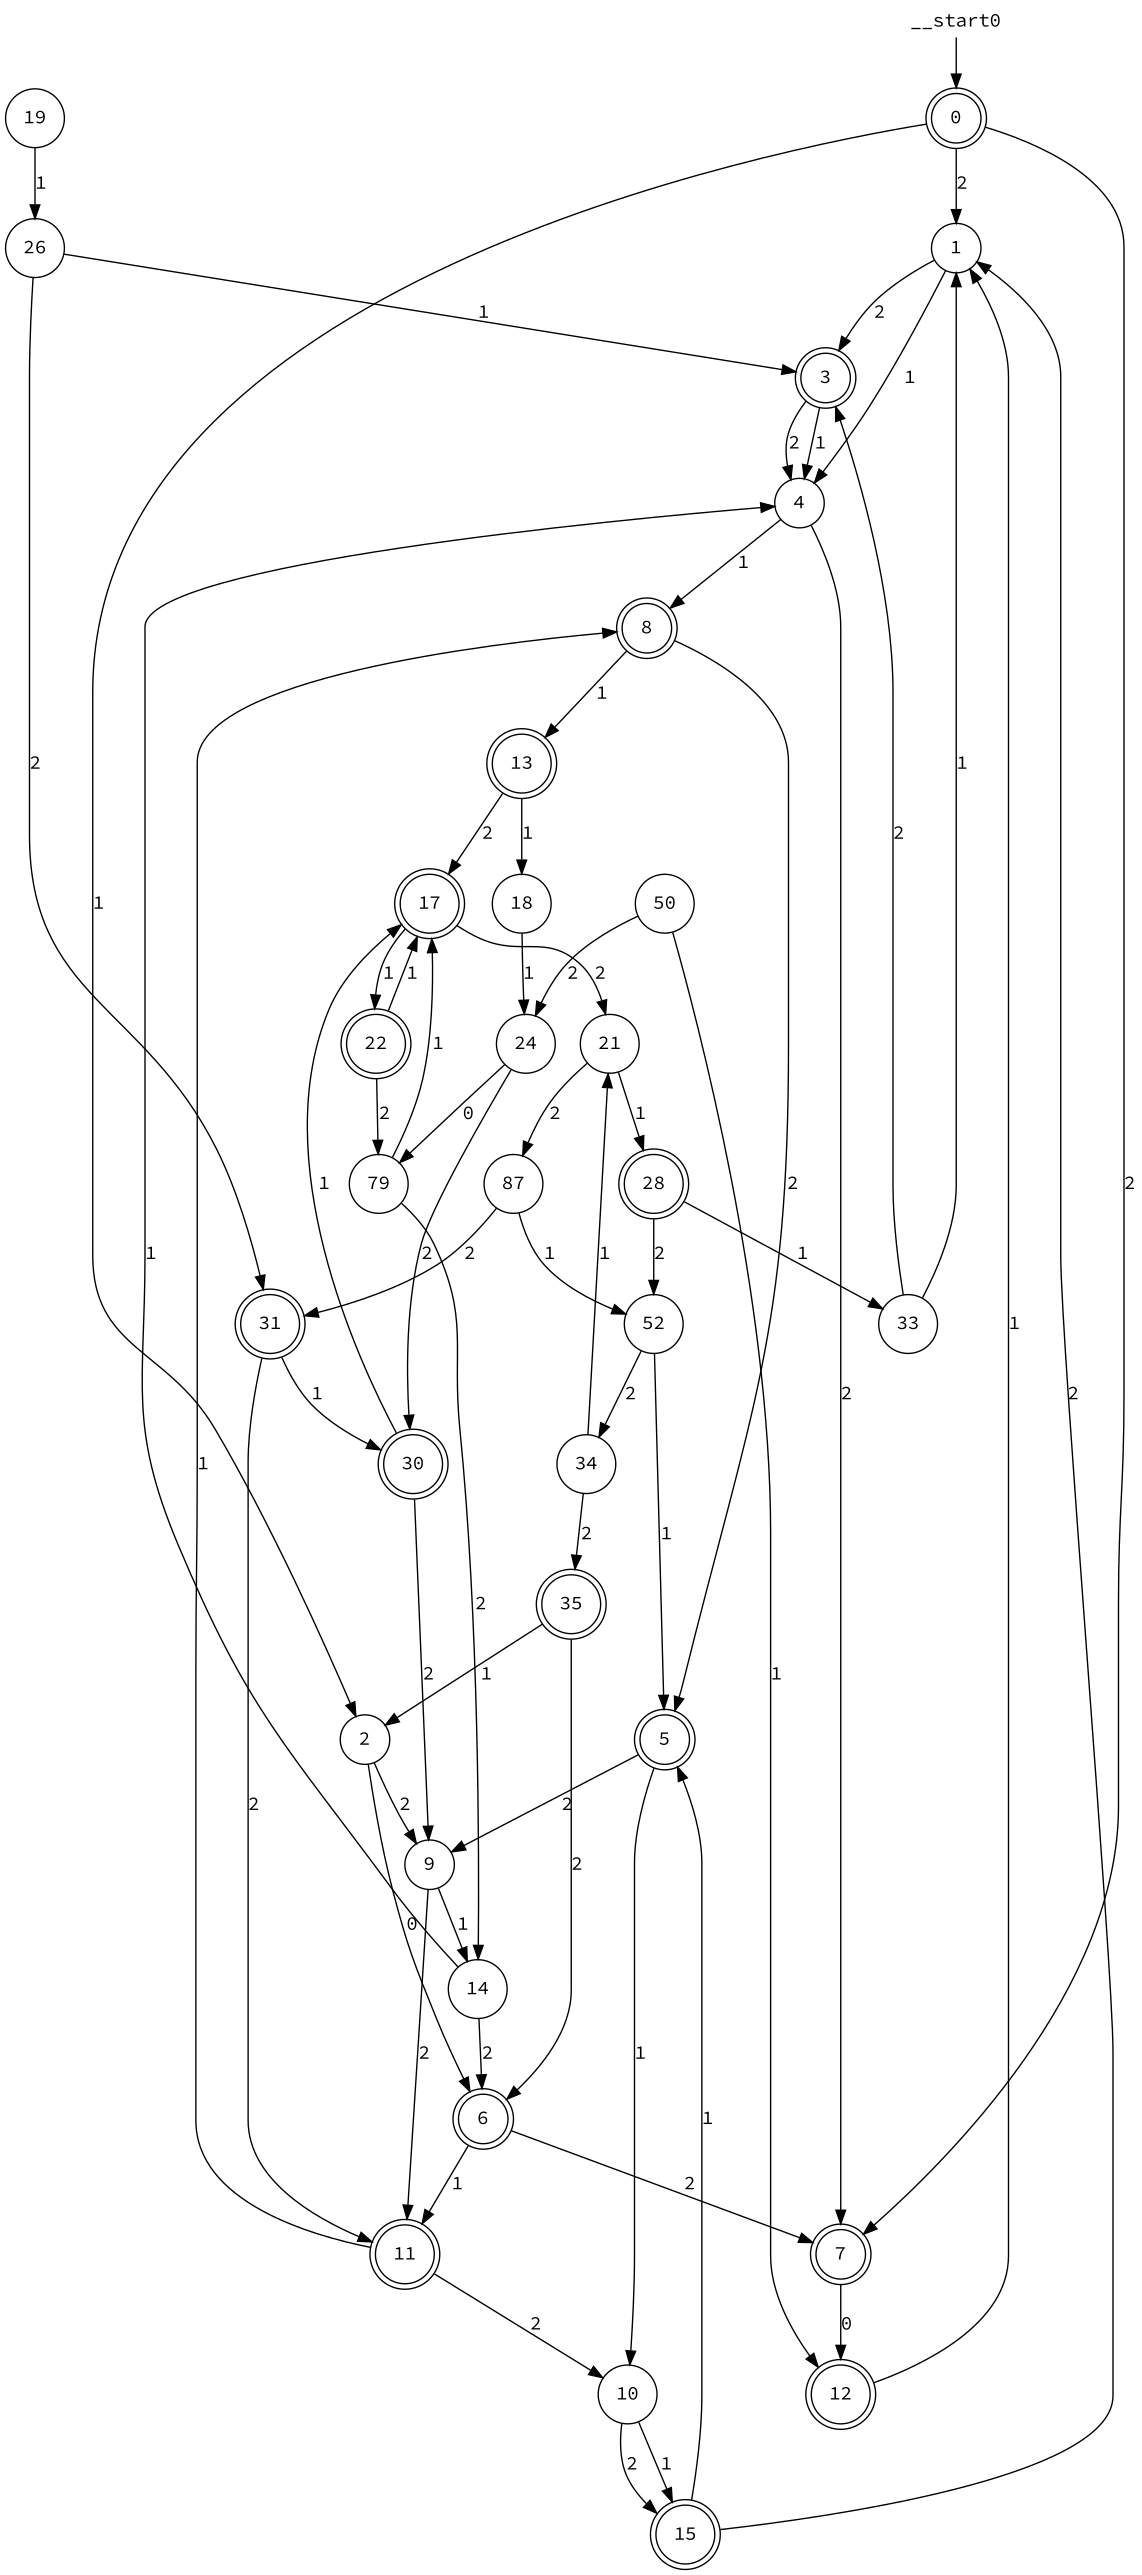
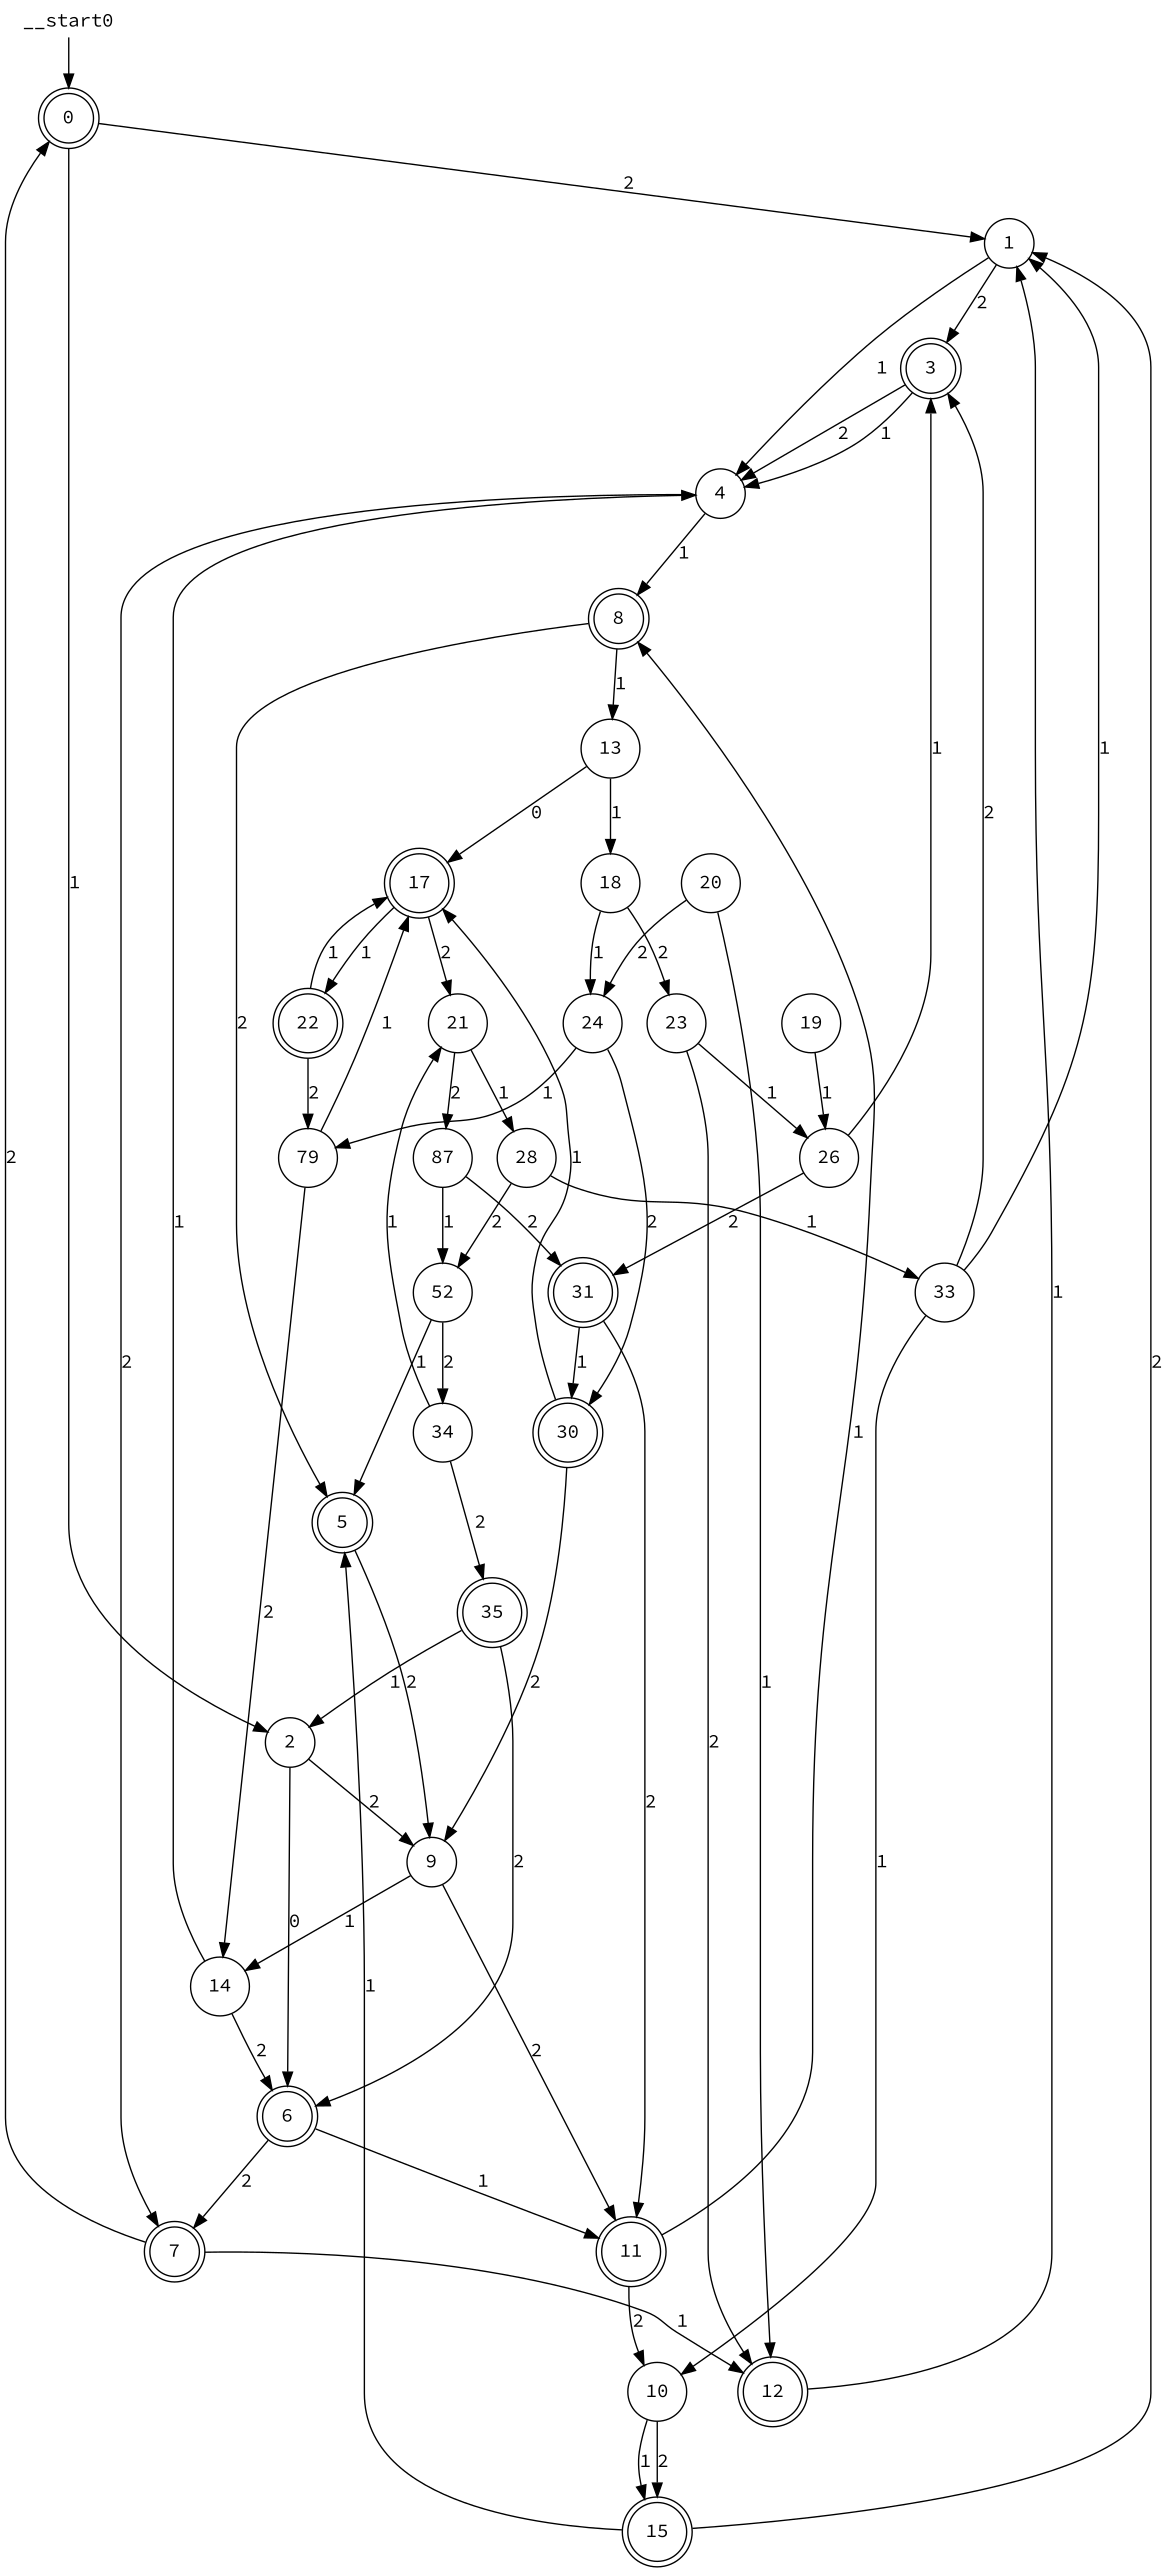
node "13": shape doublecircle -> circle
edge "13" -> "17": label "2" -> "0"
node "50": label "50" -> "20"
node "23": added
edge "24" -> "79": label "0" -> "1"
edge "0" -> "7": reversed
node "28": shape doublecircle -> circle
edge "5" -> "10": now "33" -> "10"
edge "7" -> "12": label "0" -> "1"
